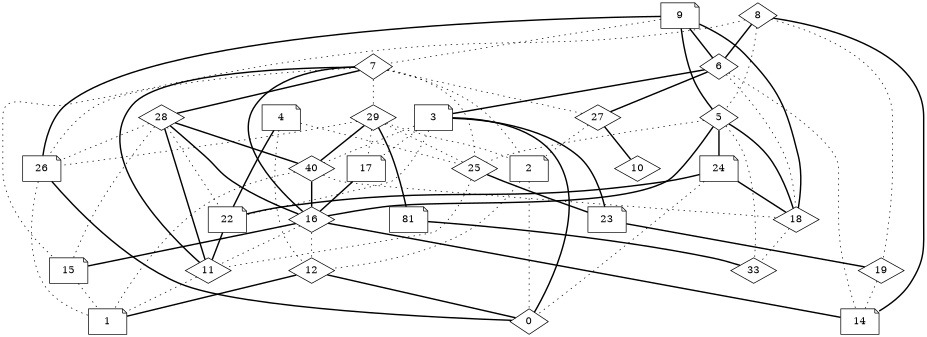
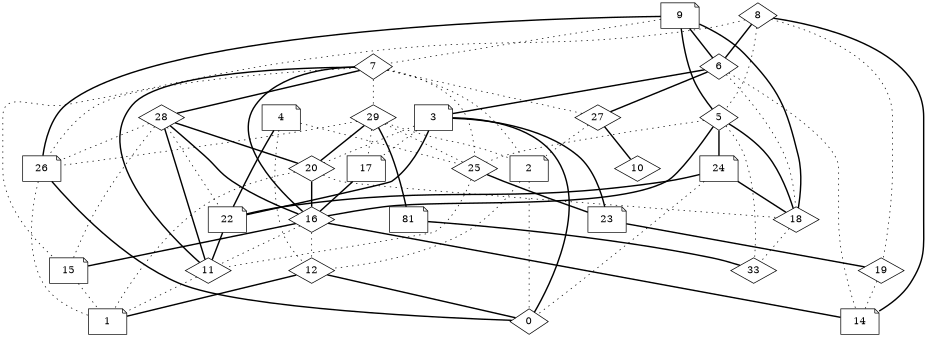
node "40": label "40" -> "20"
edge "3" -- "22": style dotted -> bold
